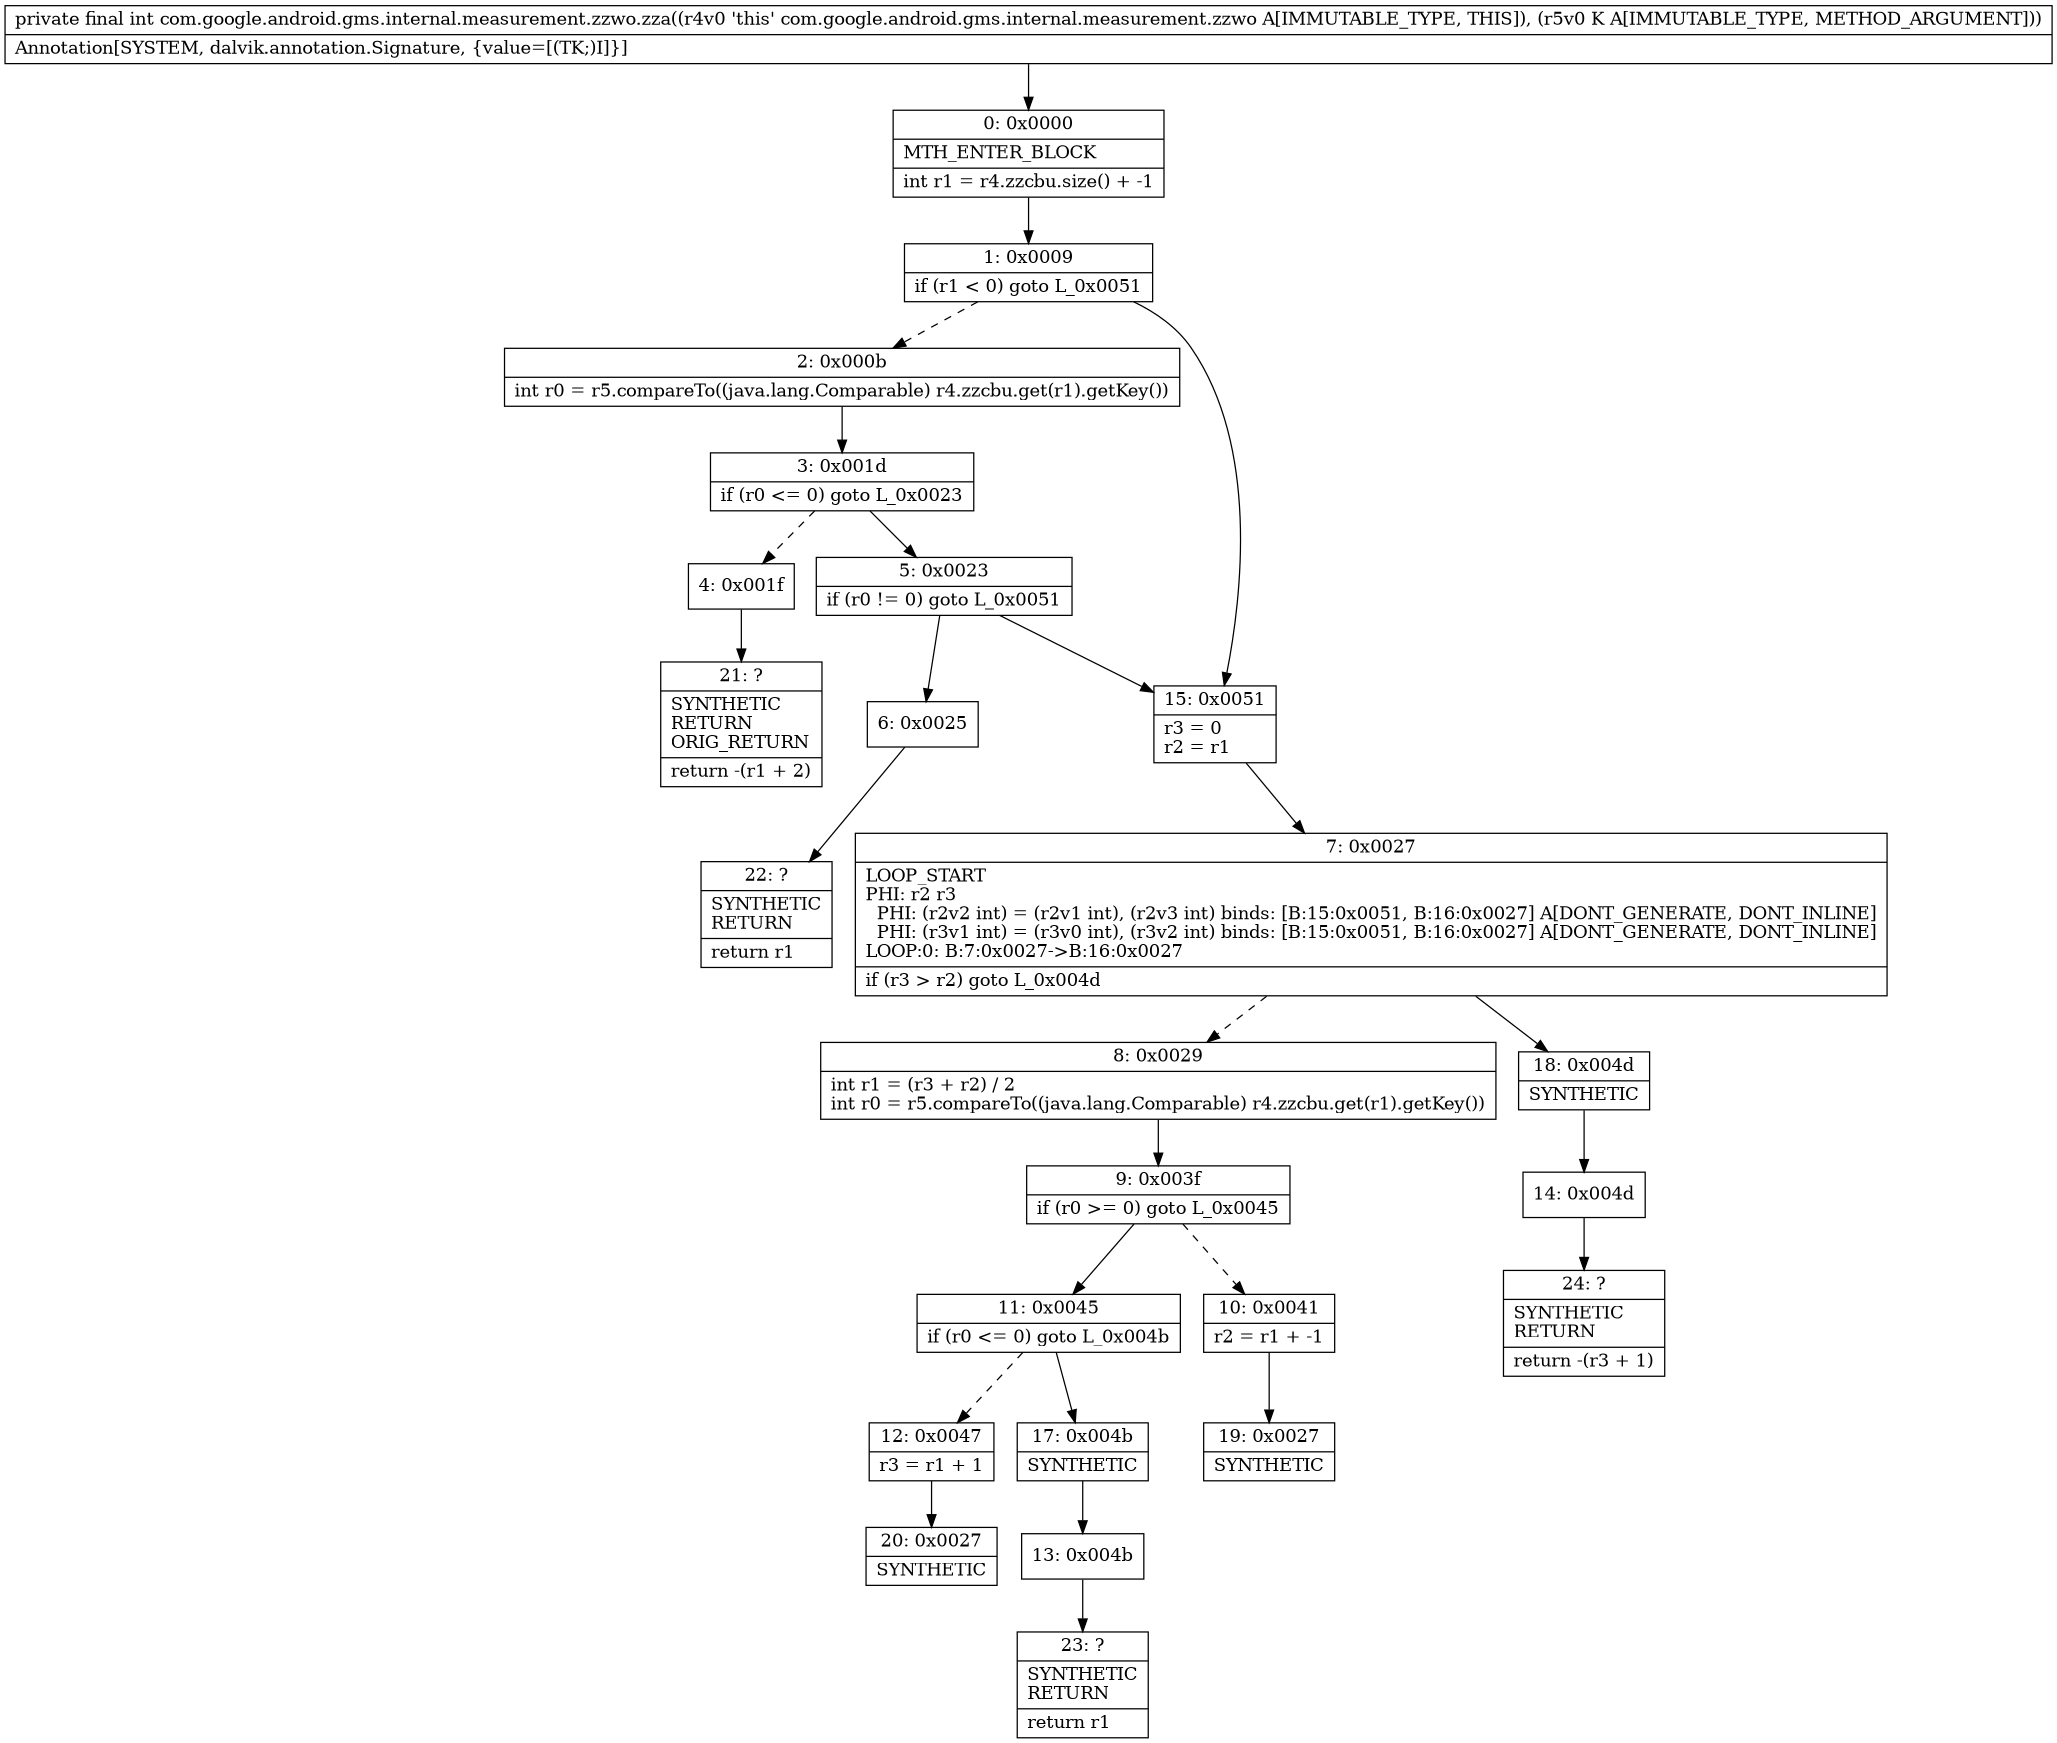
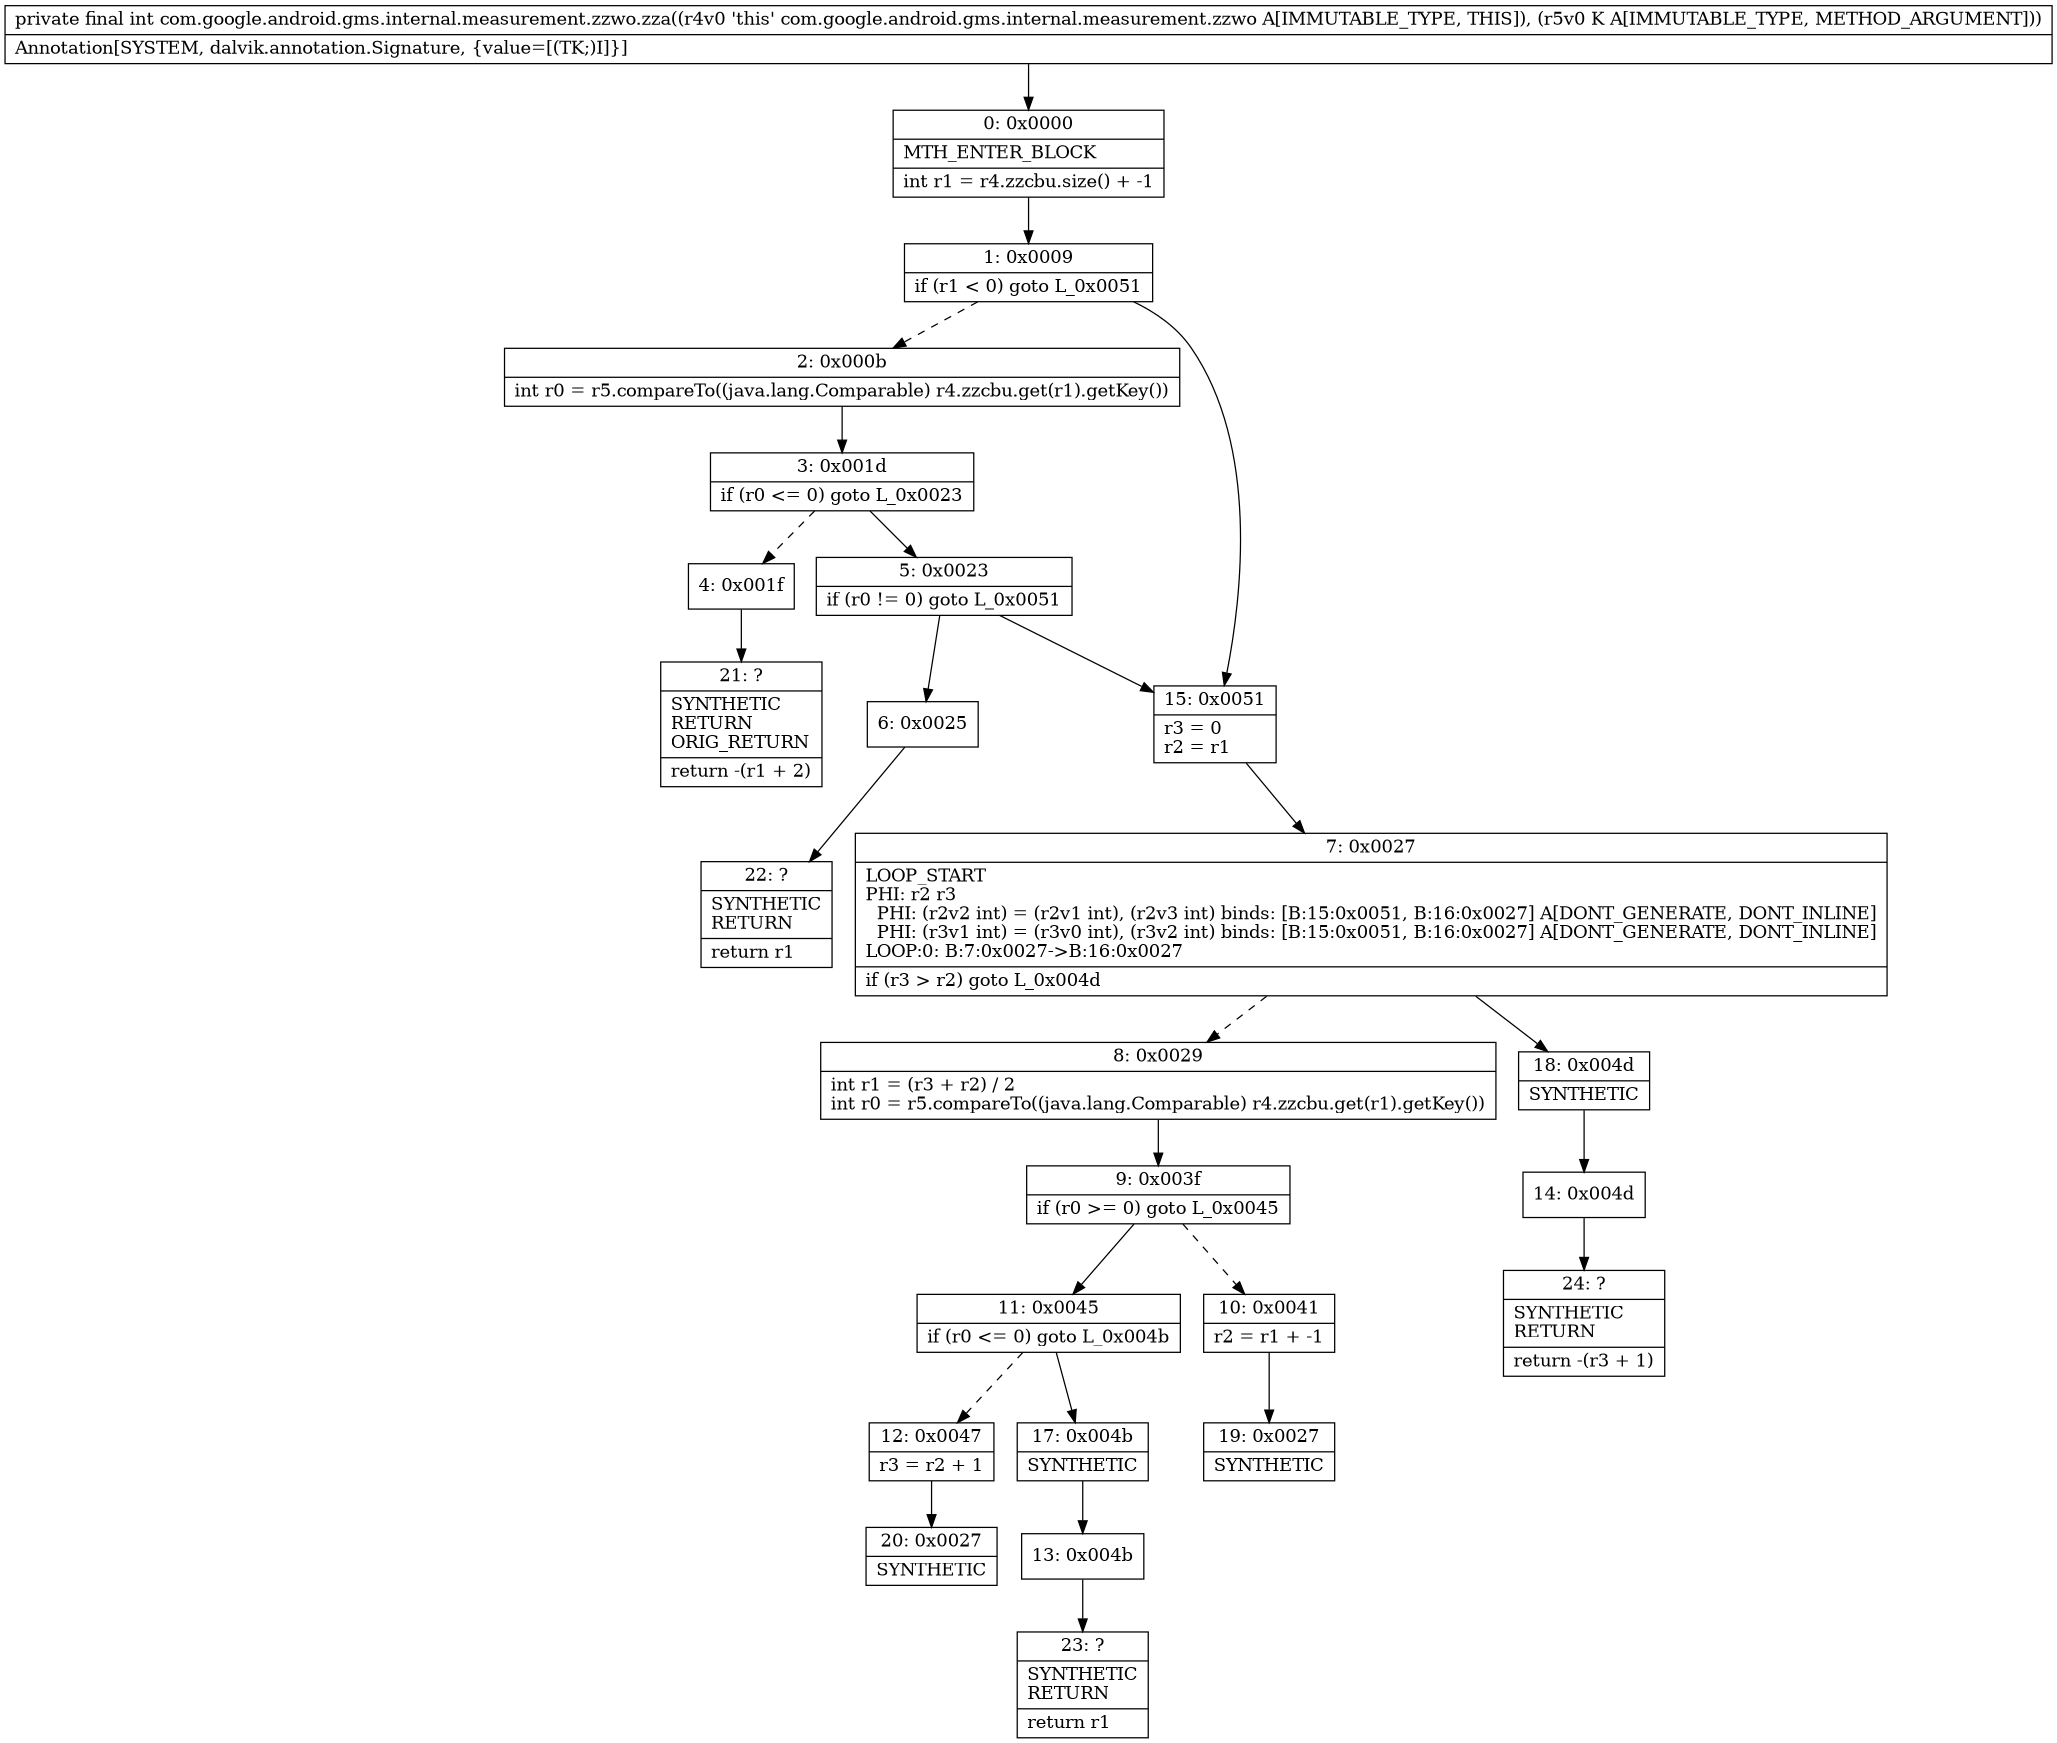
node "12: 0x0047": text "r3 = r1 + 1" -> "r3 = r2 + 1"
